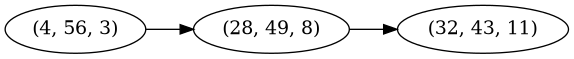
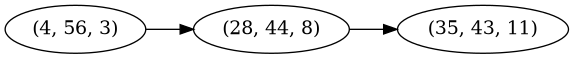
node "(28, 49, 8)": label "(28, 49, 8)" -> "(28, 44, 8)"
node "(32, 43, 11)": label "(32, 43, 11)" -> "(35, 43, 11)"
